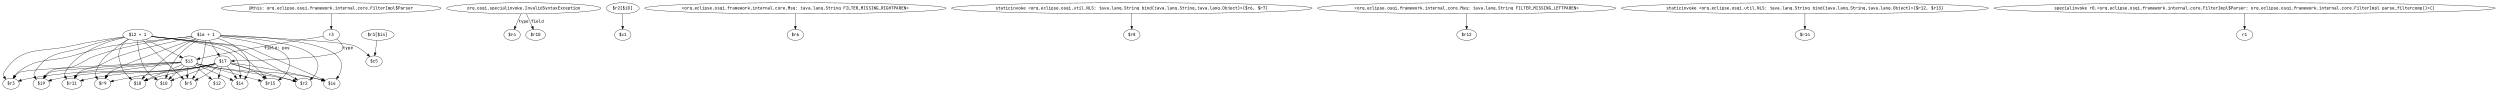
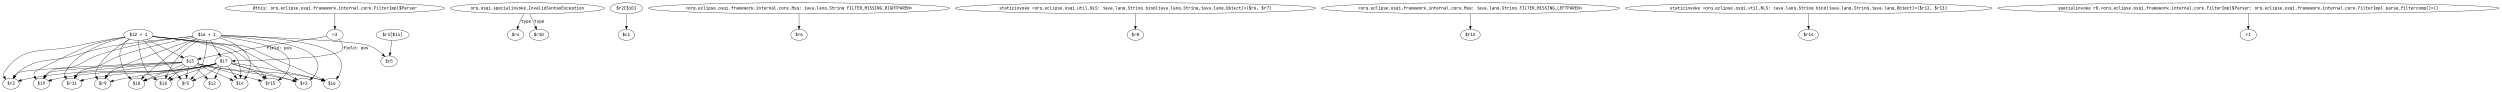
edge "org.osgi.specialinvoke.InvalidSyntaxException" -> "$r10": label "field" -> "type"
edge "r3" -> "$i7": label "type" -> "field: pos"
